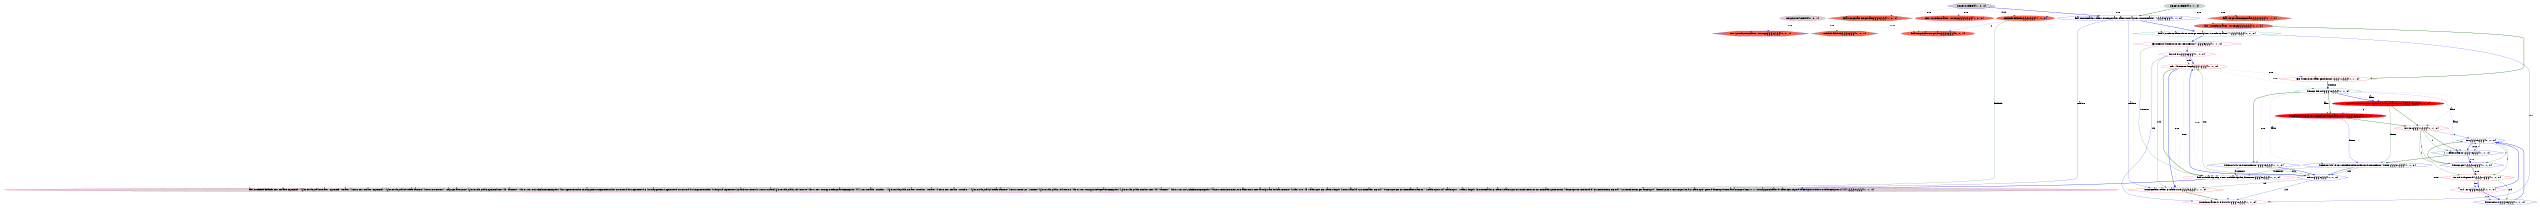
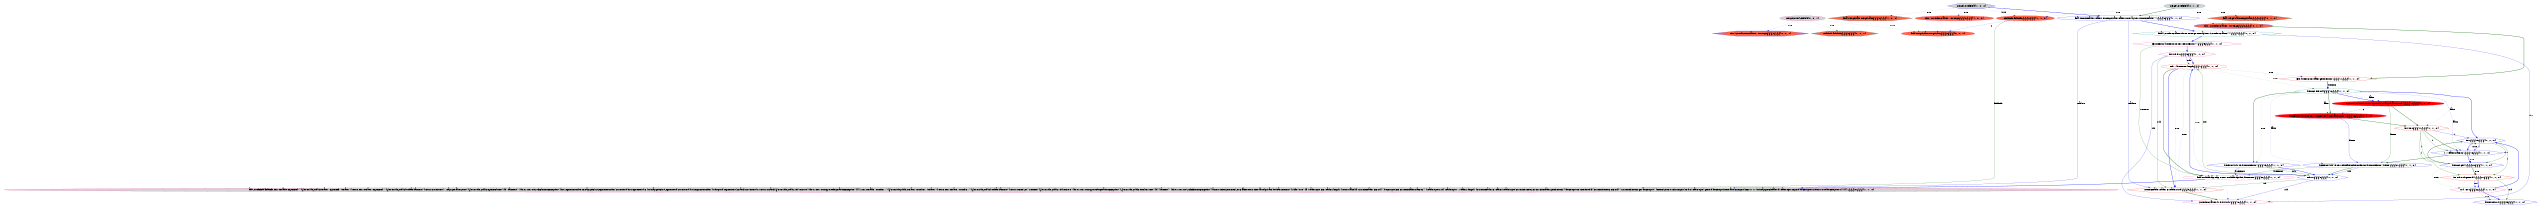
edge "i++@@@19@@@['1', '1', '0']" -> "liveDocs.get(i)@@@20@@@['1', '1', '0']": label "i" -> "dvs"
edge "bitset.set(ord)@@@23@@@['1', '1', '0']" -> "i++@@@19@@@['1', '1', '0']": now "liveDocs == null@@@12@@@['1', '1', '0']" -> "i++@@@19@@@['1', '1', '0']"
